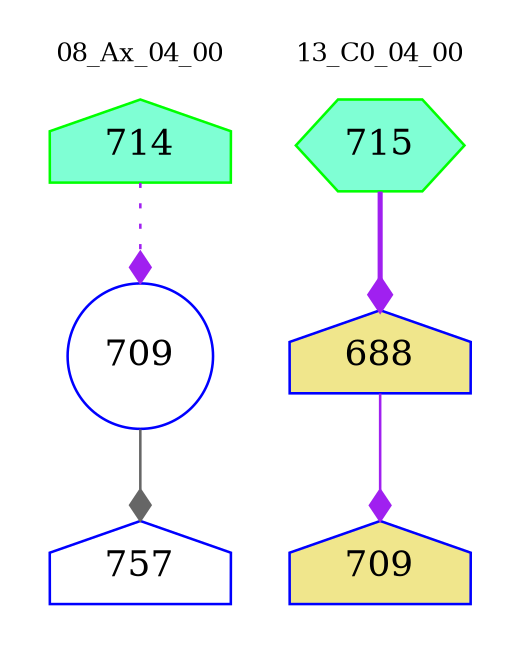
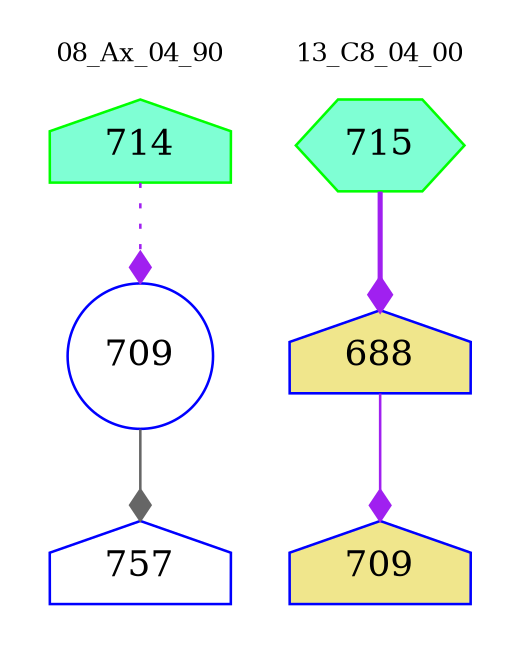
cluster "08_Ax_04_00": label "08_Ax_04_00" -> "08_Ax_04_90"
cluster "13_C0_04_00": label "13_C0_04_00" -> "13_C8_04_00"
